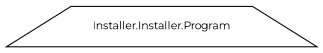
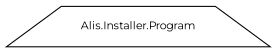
node "Installer.Installer.Program": label "Installer.Installer.Program" -> "Alis.Installer.Program"
